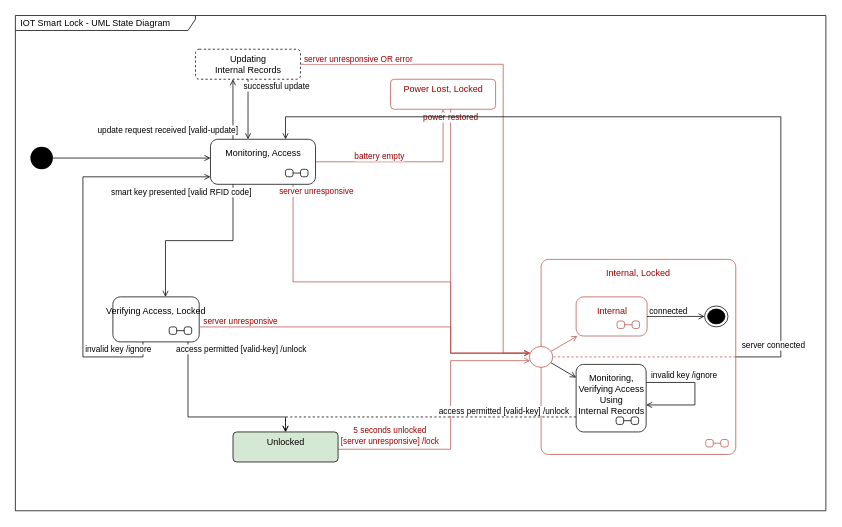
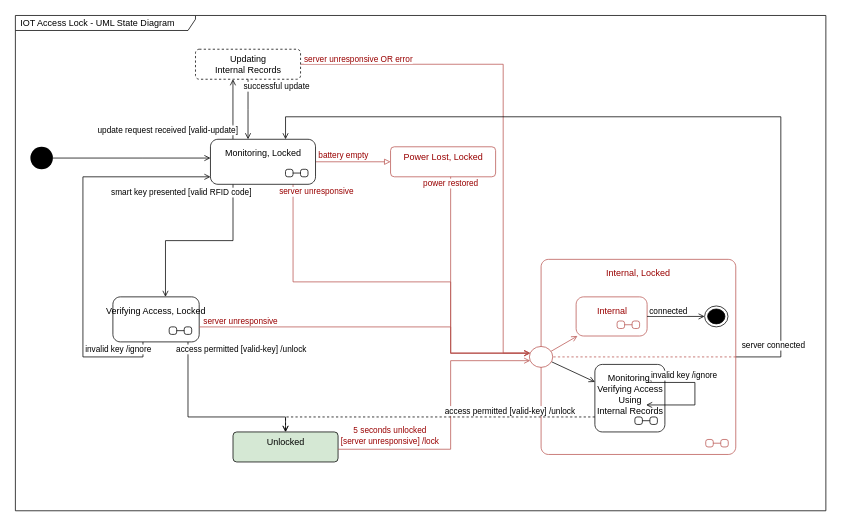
node "IOT Smart Lock - UML State Diagram": label "IOT Smart Lock - UML State Diagram" -> "IOT Access Lock - UML State Diagram"
node "Power Lost, Locked": moved (443, 94) -> (443, 162)
node "Monitoring, Access": label "Monitoring, Access" -> "Monitoring, Locked"
node "Monitoring, Verifying Access Using Internal Records": moved (611, 398) -> (630, 398)
